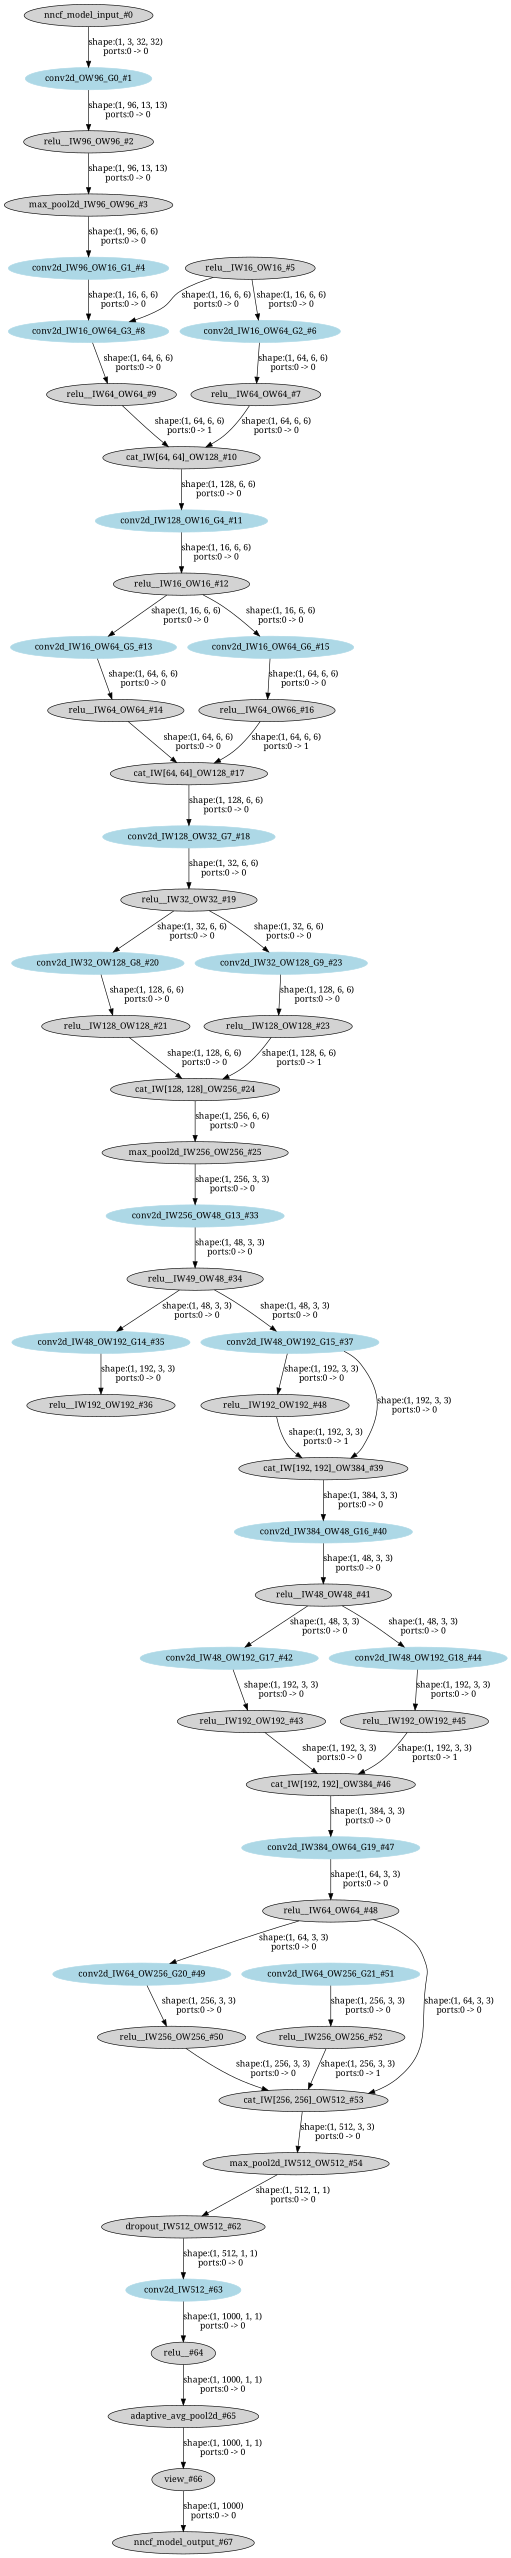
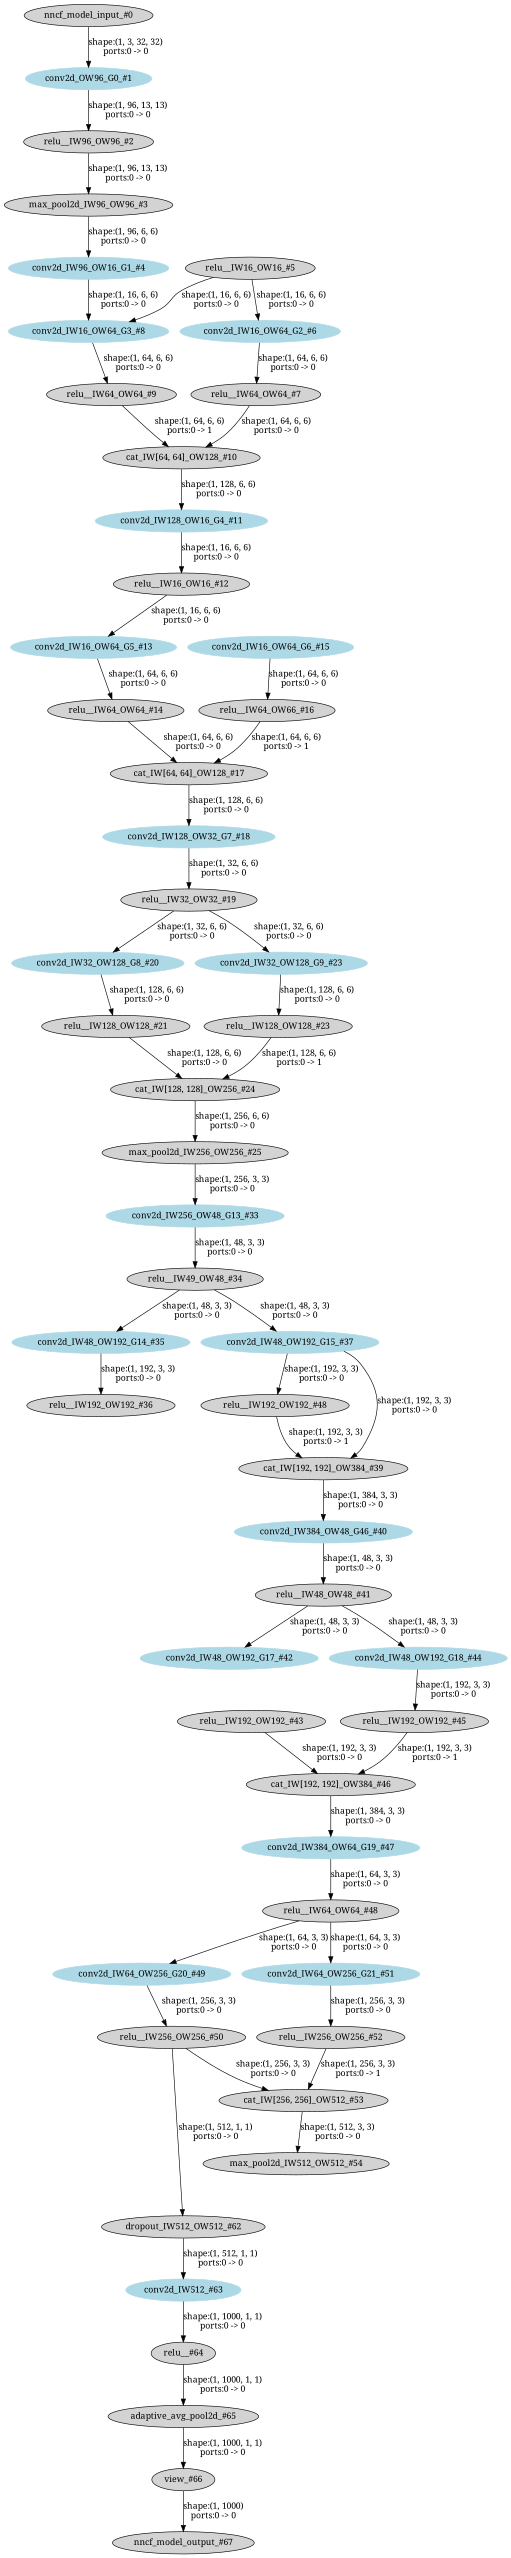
edge "relu__IW16_OW16_#12" -> "conv2d_IW16_OW64_G6_#15": removed, label "shape:(1, 16, 6, 6) ports:0 -> 0"
node "conv2d_IW384_OW48_G16_#40": label "conv2d_IW384_OW48_G16_#40" -> "conv2d_IW384_OW48_G46_#40"
edge "conv2d_IW48_OW192_G17_#42" -> "relu__IW192_OW192_#43": removed, label "shape:(1, 192, 3, 3) ports:0 -> 0"
edge "relu__IW64_OW64_#48" -> "cat_IW[256, 256]_OW512_#53": now "relu__IW64_OW64_#48" -> "conv2d_IW64_OW256_G21_#51"
edge "max_pool2d_IW512_OW512_#54" -> "dropout_IW512_OW512_#62": now "relu__IW256_OW256_#50" -> "dropout_IW512_OW512_#62"
